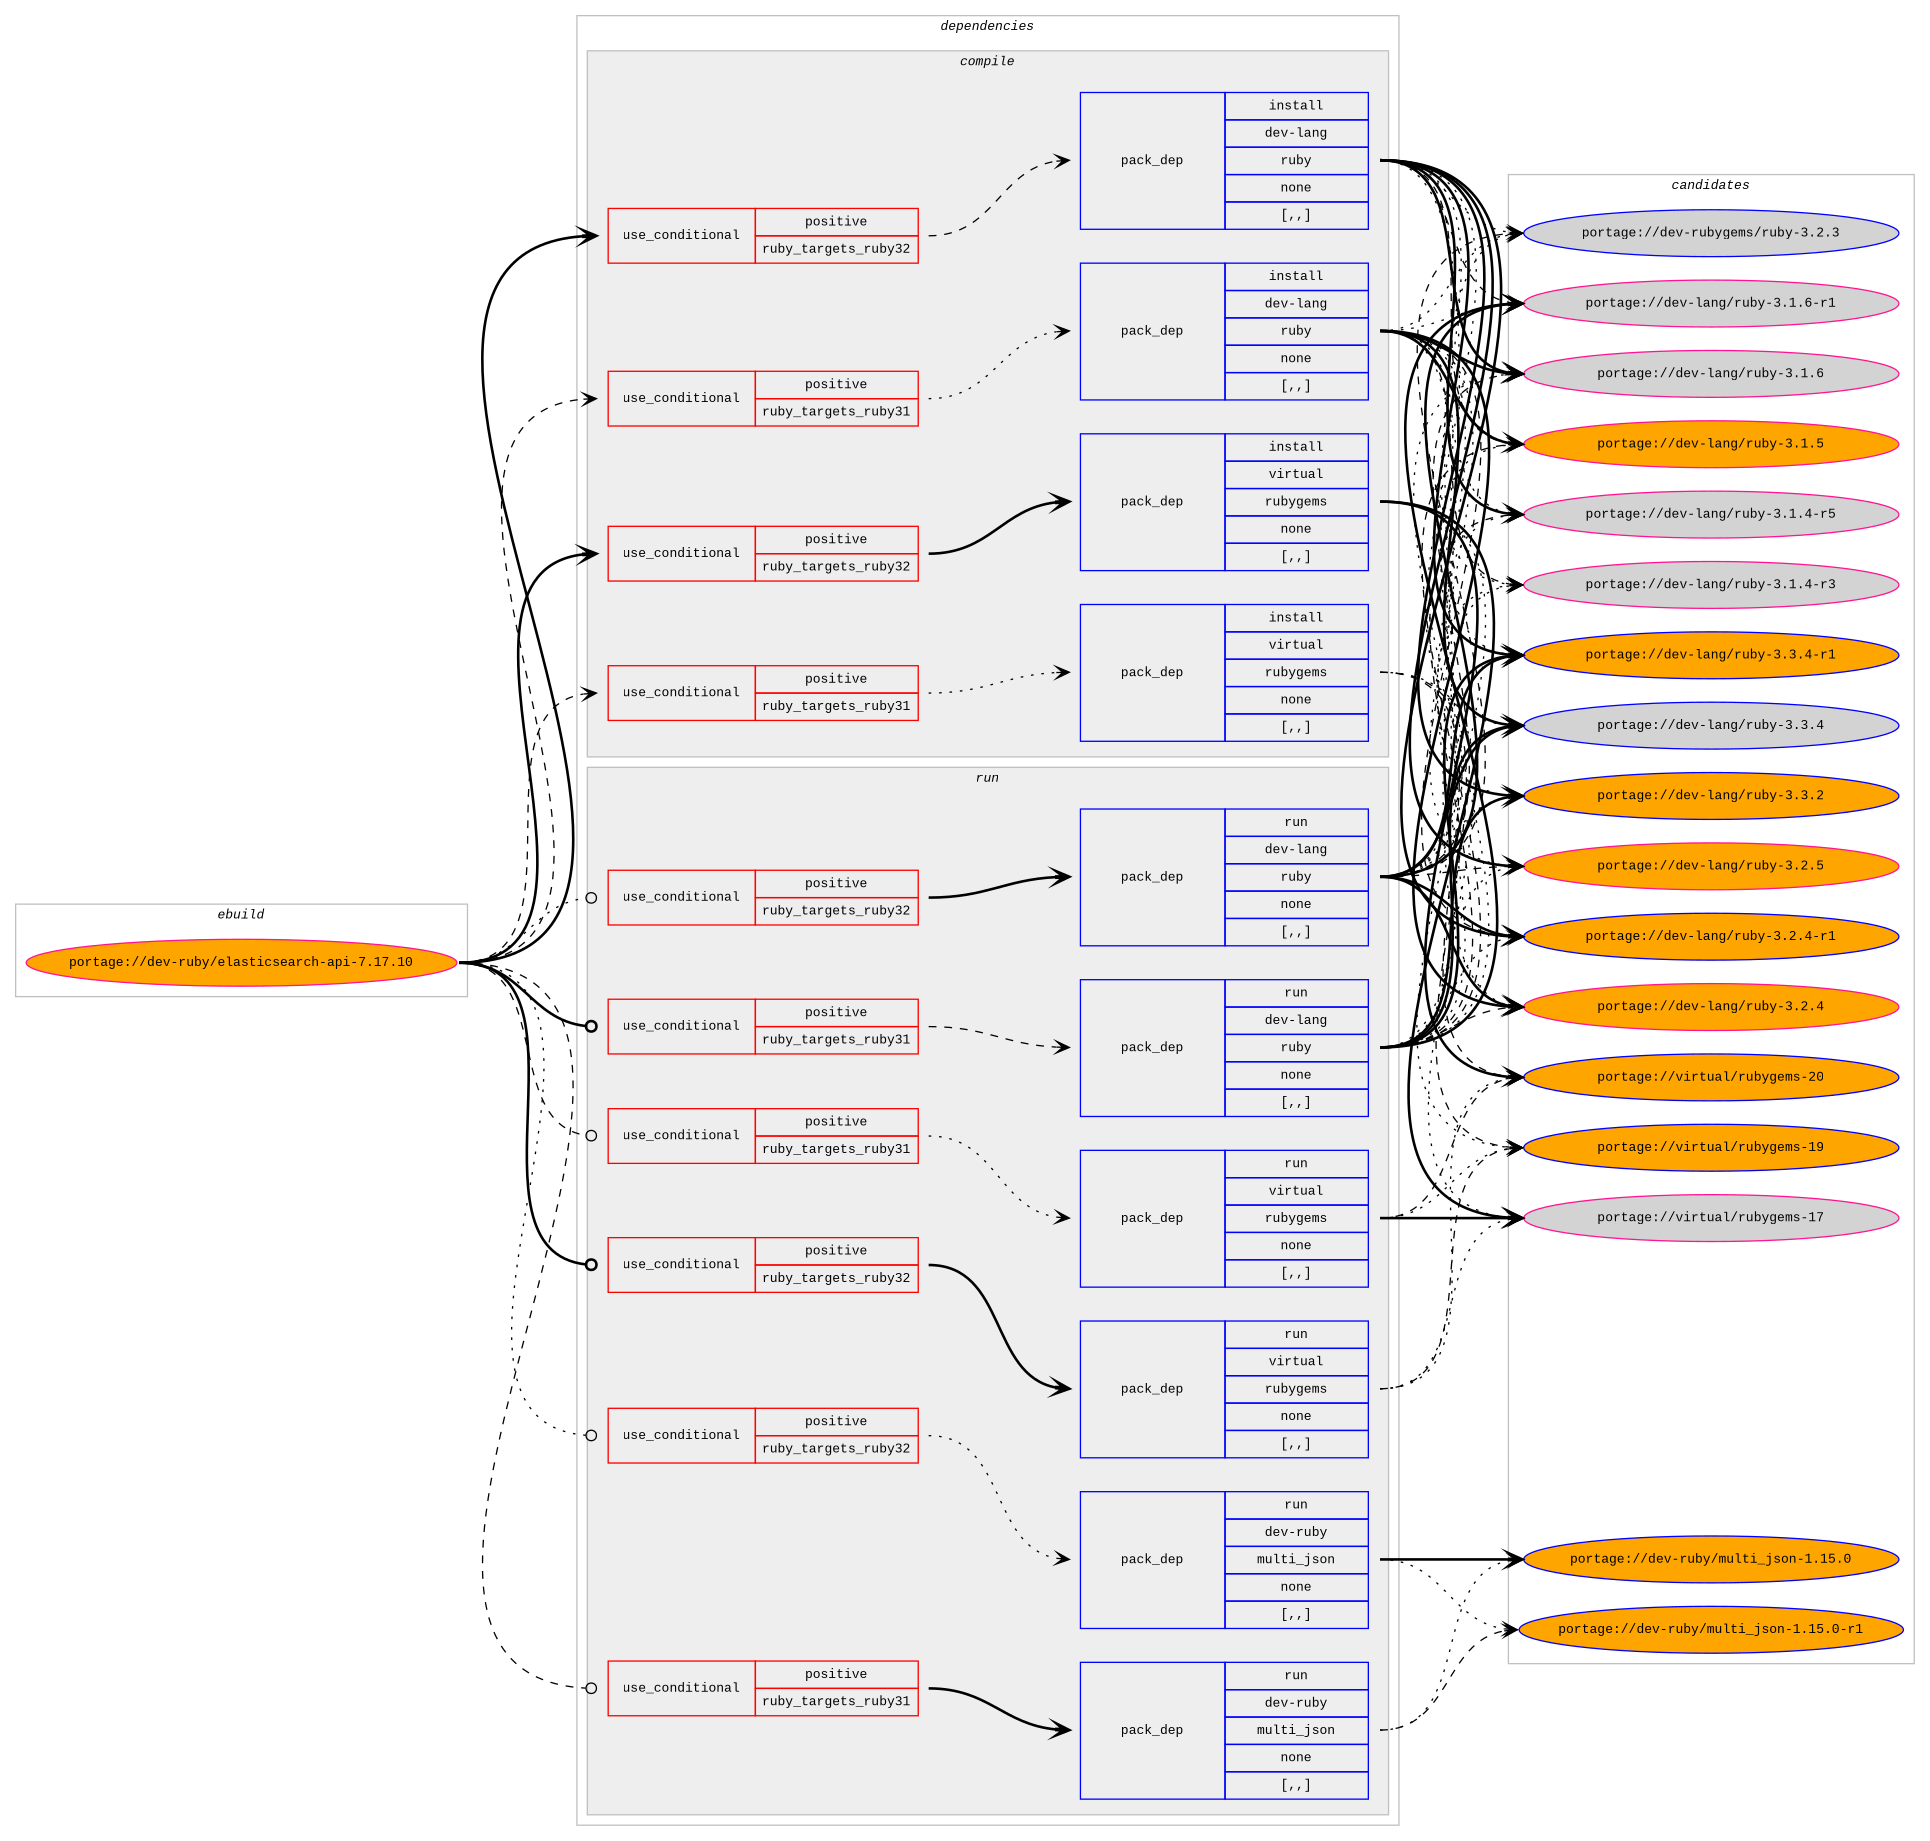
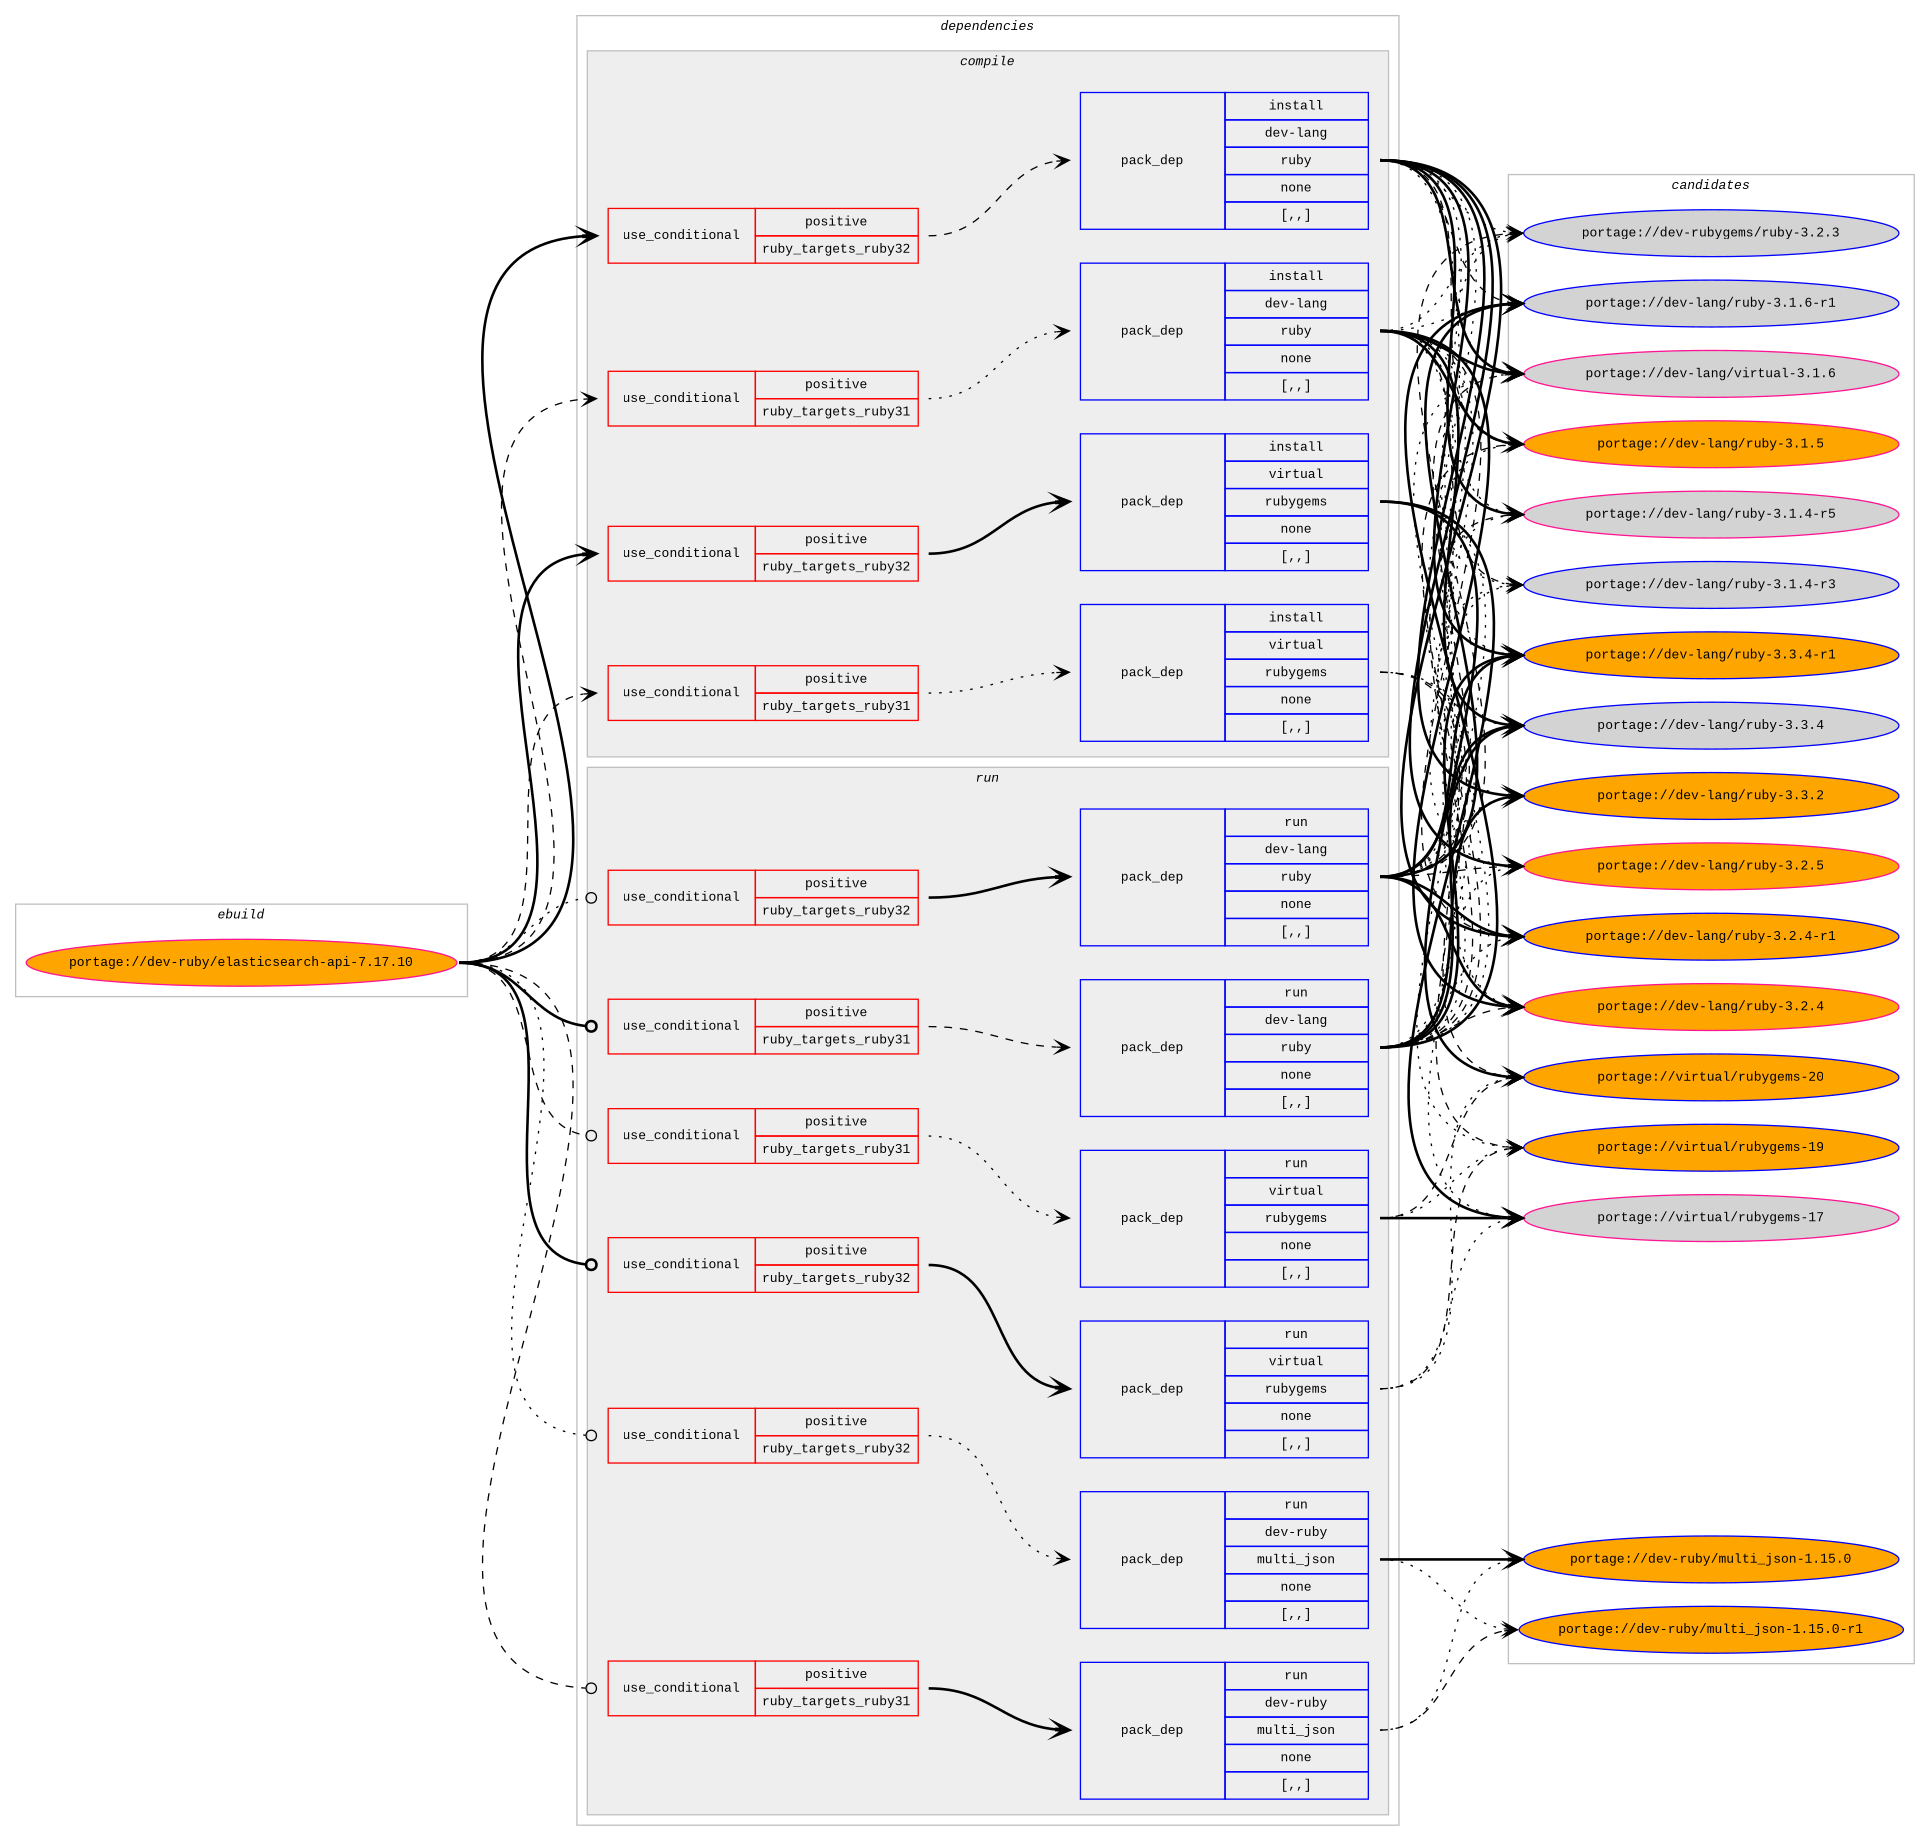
node "portage://dev-lang/ruby-3.1.6-r1": color deeppink -> blue
node "portage://dev-lang/ruby-3.1.6": label "portage://dev-lang/ruby-3.1.6" -> "portage://dev-lang/virtual-3.1.6"
node "portage://dev-lang/ruby-3.1.4-r3": color deeppink -> blue
